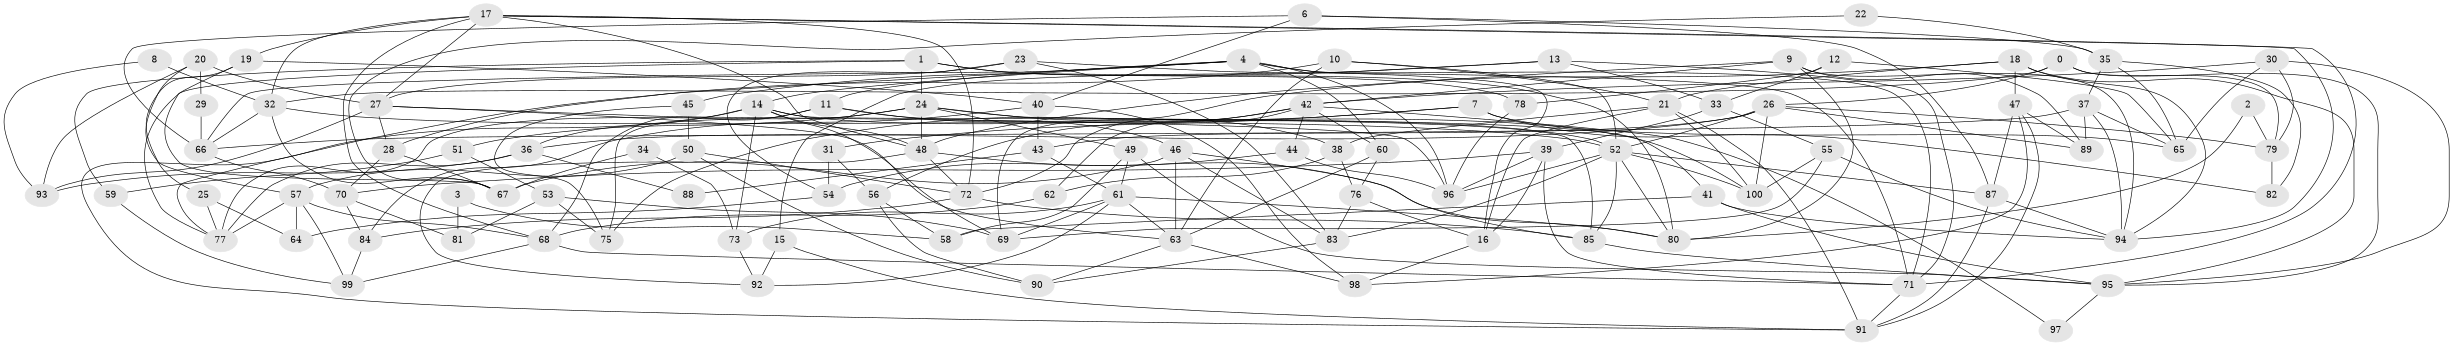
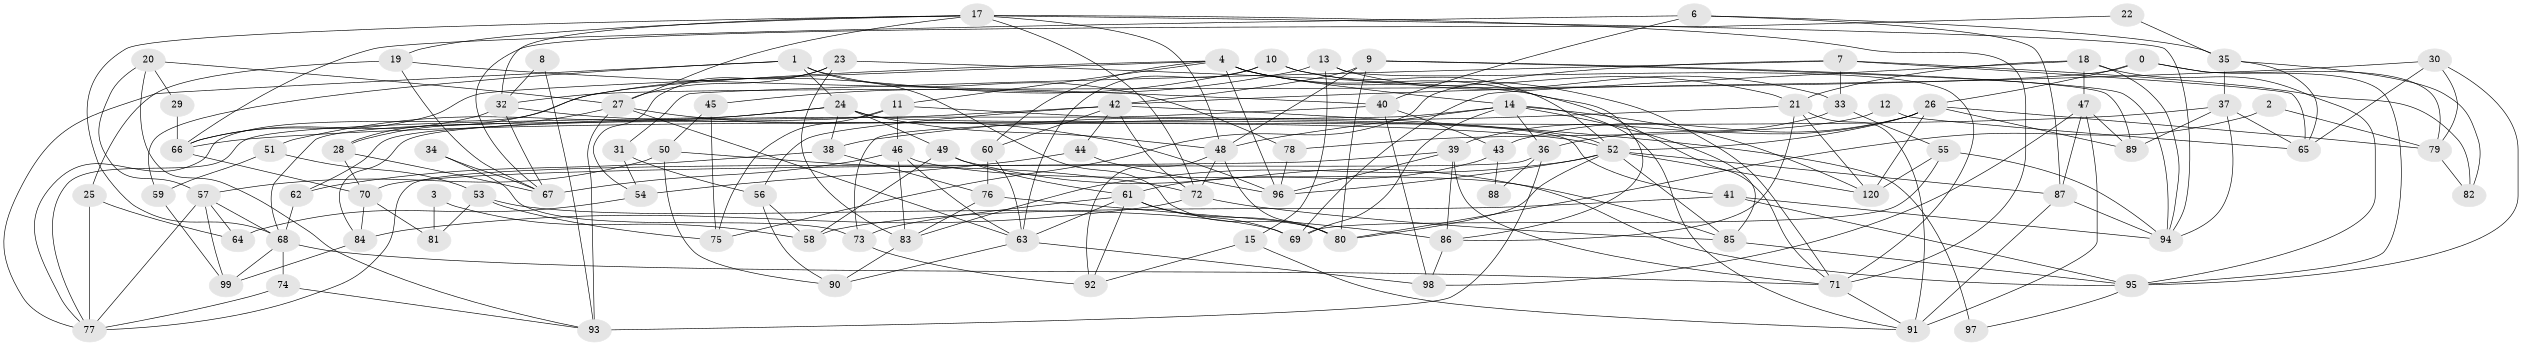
edge "12" -- "33": now "7" -- "33"
node "100": label "100" -> "120"
node "16": label "16" -> "86"
node "74": added
